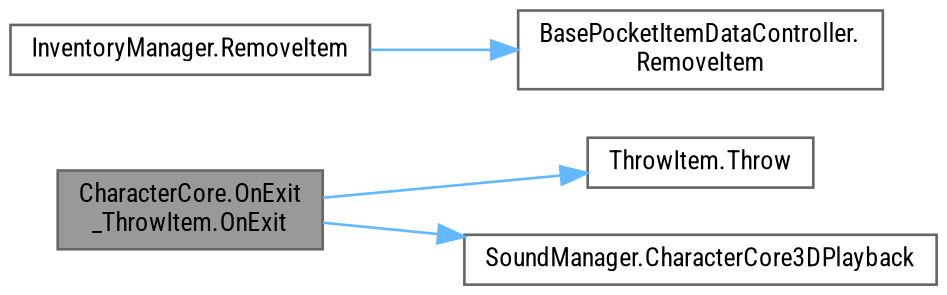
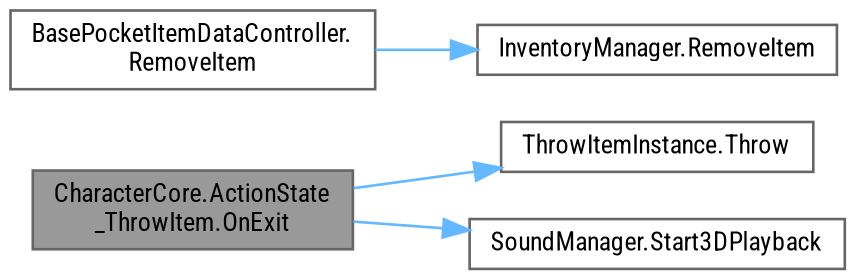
edge "InventoryManager.RemoveItem" -> "BasePocketItemDataController. RemoveItem": reversed
node "ThrowItem.Throw": label "ThrowItem.Throw" -> "ThrowItemInstance.Throw"
node "CharacterCore.OnExit _ThrowItem.OnExit": label "CharacterCore.OnExit _ThrowItem.OnExit" -> "CharacterCore.ActionState _ThrowItem.OnExit"
node "SoundManager.CharacterCore3DPlayback": label "SoundManager.CharacterCore3DPlayback" -> "SoundManager.Start3DPlayback"
